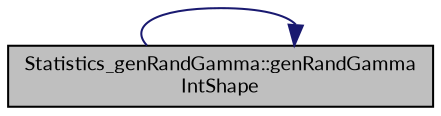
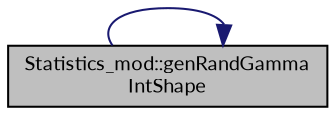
node "Statistics_genRandGamma::genRandGamma IntShape": label "Statistics_genRandGamma::genRandGamma IntShape" -> "Statistics_mod::genRandGamma IntShape"
